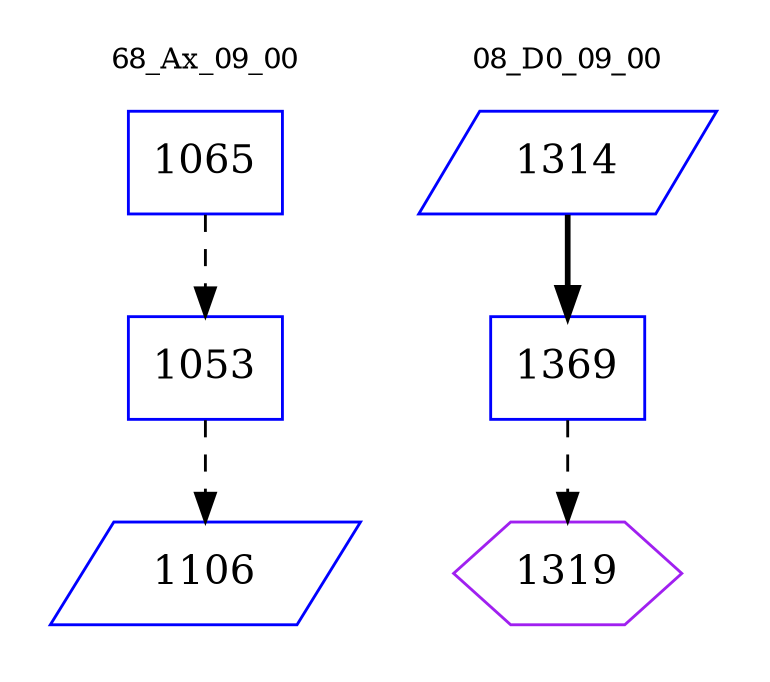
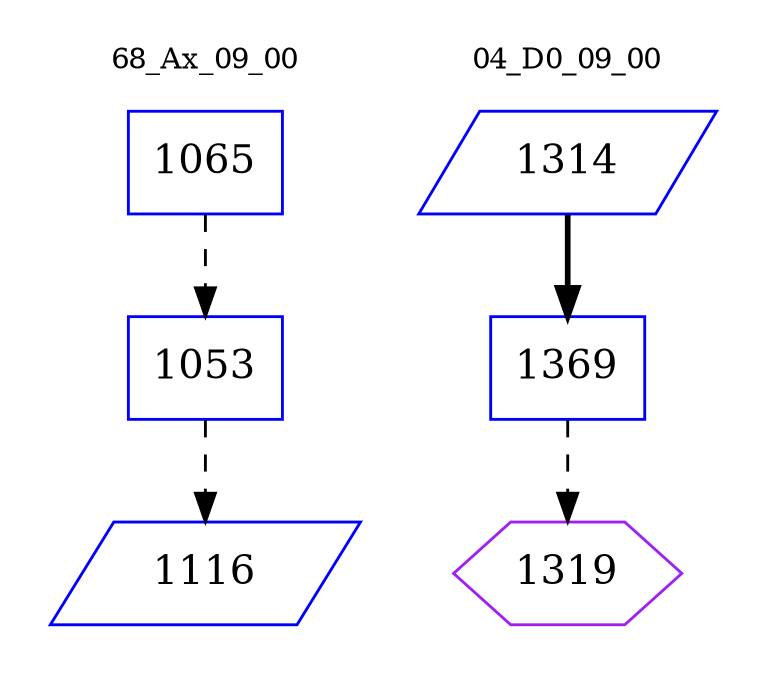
cluster "08_D0_09_00": label "08_D0_09_00" -> "04_D0_09_00"
node "1106": label "1106" -> "1116"
